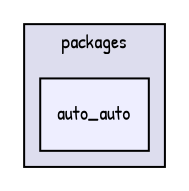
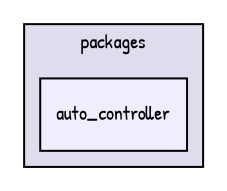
node "auto_auto": label "auto_auto" -> "auto_controller"
